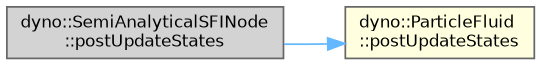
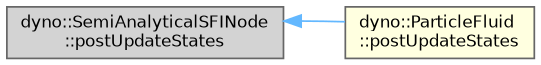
edge "dyno::SemiAnalyticalSFINode ::postUpdateStates" -> "dyno::ParticleFluid ::postUpdateStates": reversed
